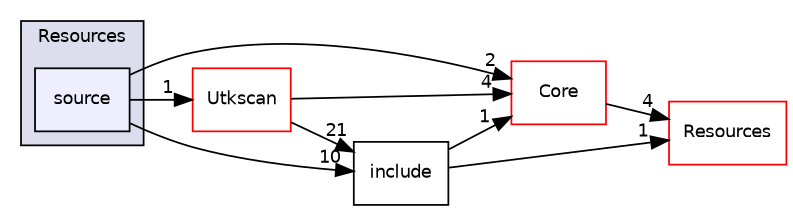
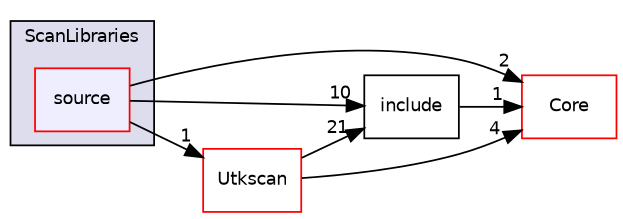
cluster "Resources": label "Resources" -> "ScanLibraries"
node "source": color black -> red
node "Resources": removed
